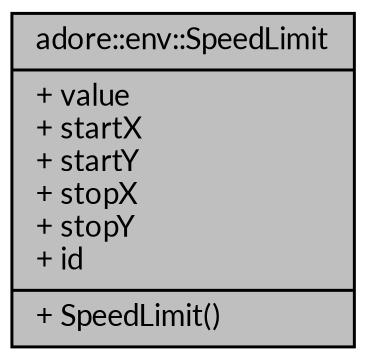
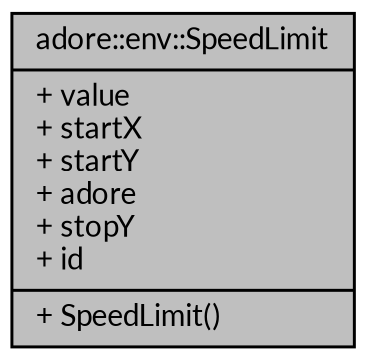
node "adore::env::SpeedLimit": text "+ stopX" -> "+ adore"
